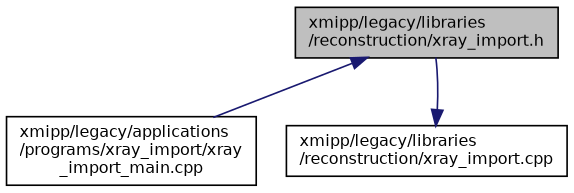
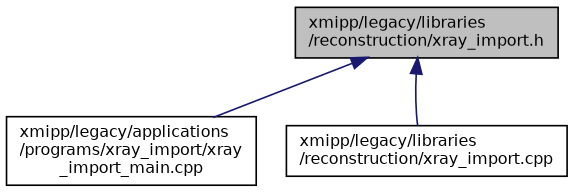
edge "xmipp/legacy/libraries /reconstruction/xray_import.h" -> "xmipp/legacy/libraries /reconstruction/xray_import.cpp": reversed
